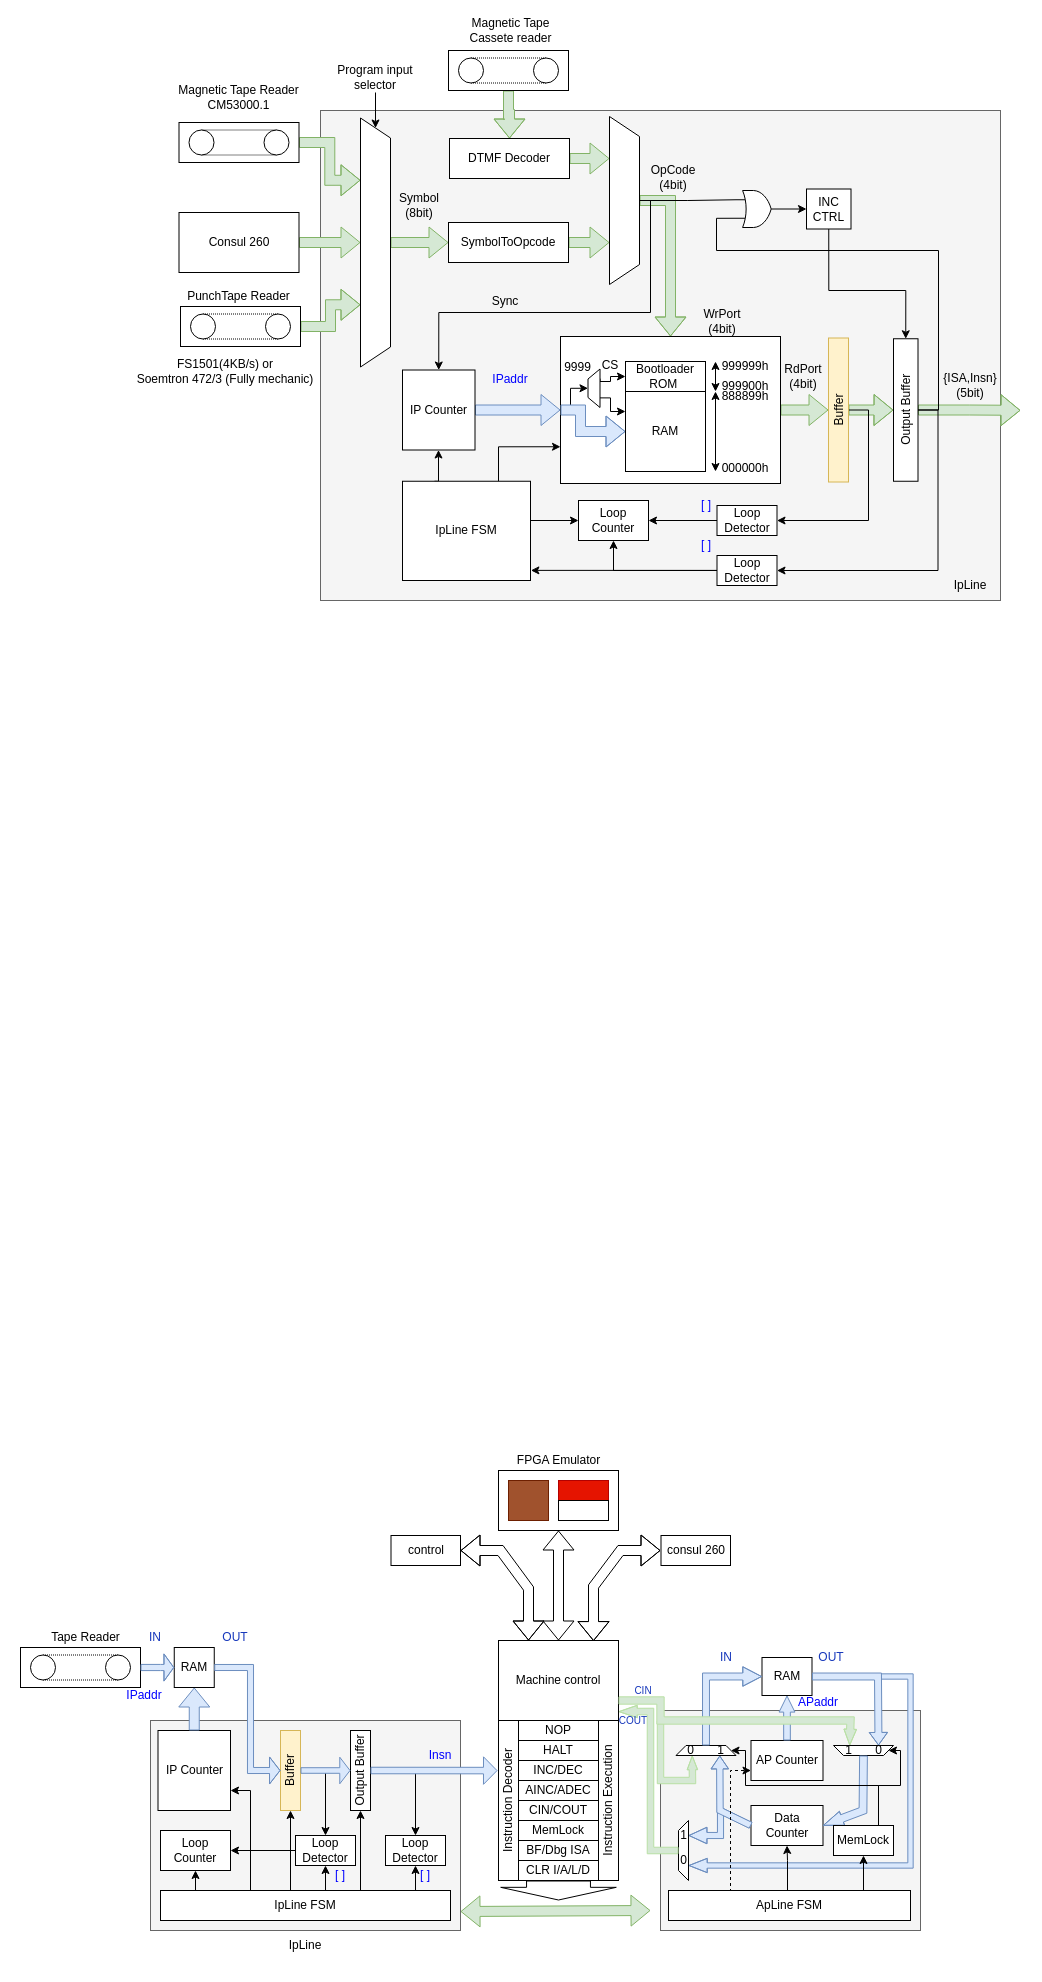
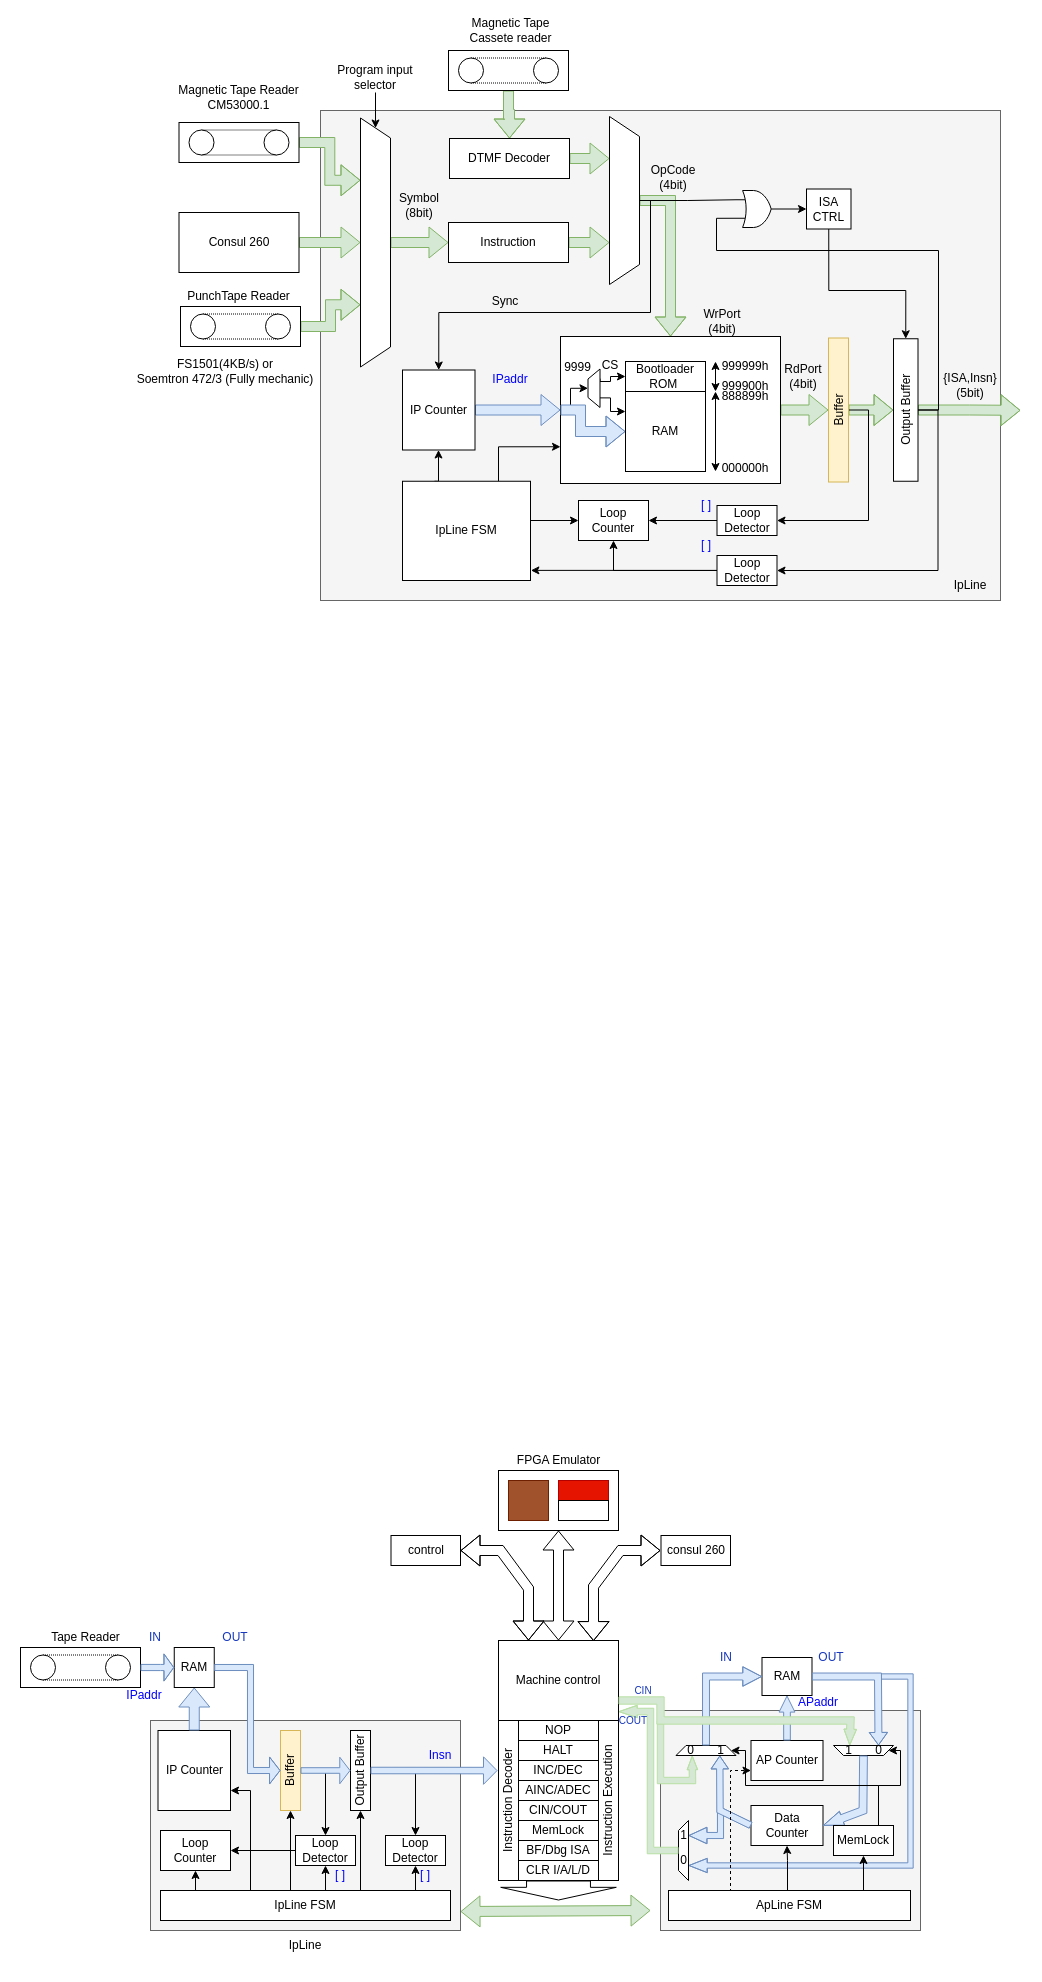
node "INC CTRL": label "INC CTRL" -> "ISA CTRL"
node "SymbolToOpcode": label "SymbolToOpcode" -> "Instruction"
